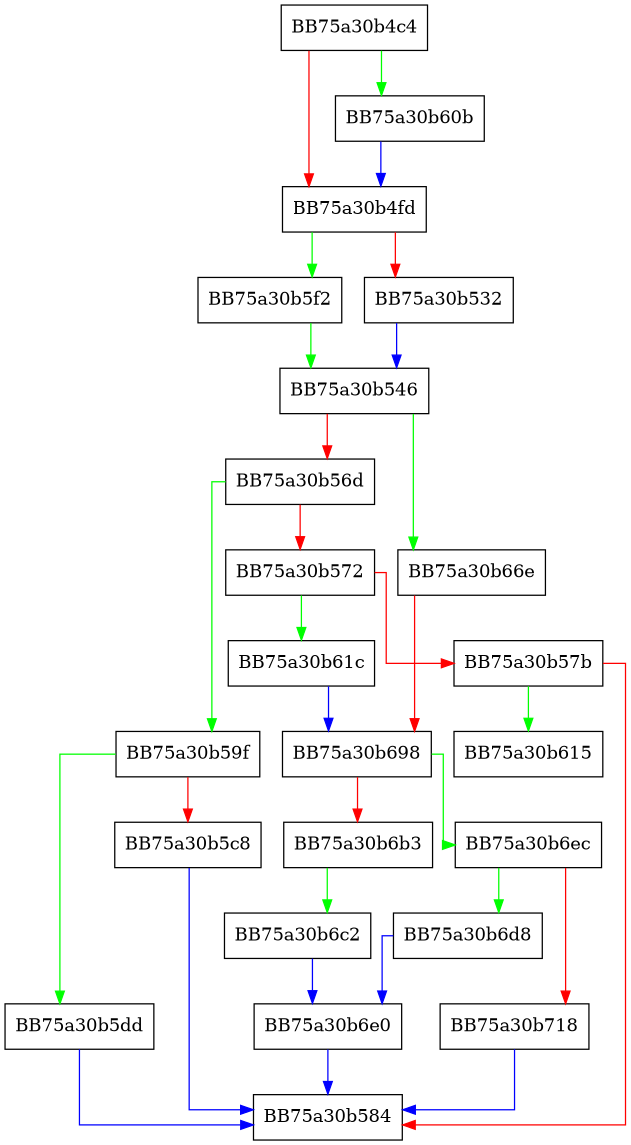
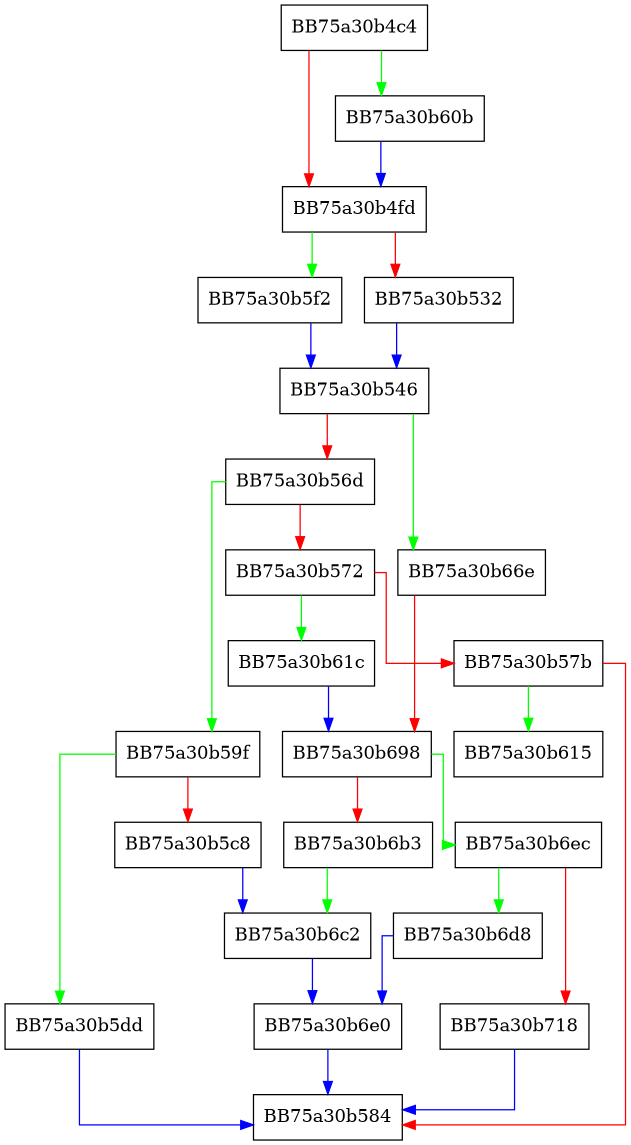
edge "BB75a30b5f2" -> "BB75a30b546": color green -> blue
edge "BB75a30b5c8" -> "BB75a30b584": now "BB75a30b5c8" -> "BB75a30b6c2"
